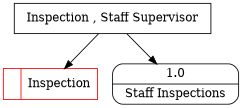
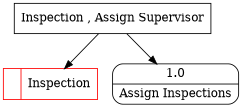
node "Inspection , Staff Supervisor": label "Inspection , Staff Supervisor" -> "Inspection , Assign Supervisor"
node "1.0": text "Staff Inspections" -> "Assign Inspections"
